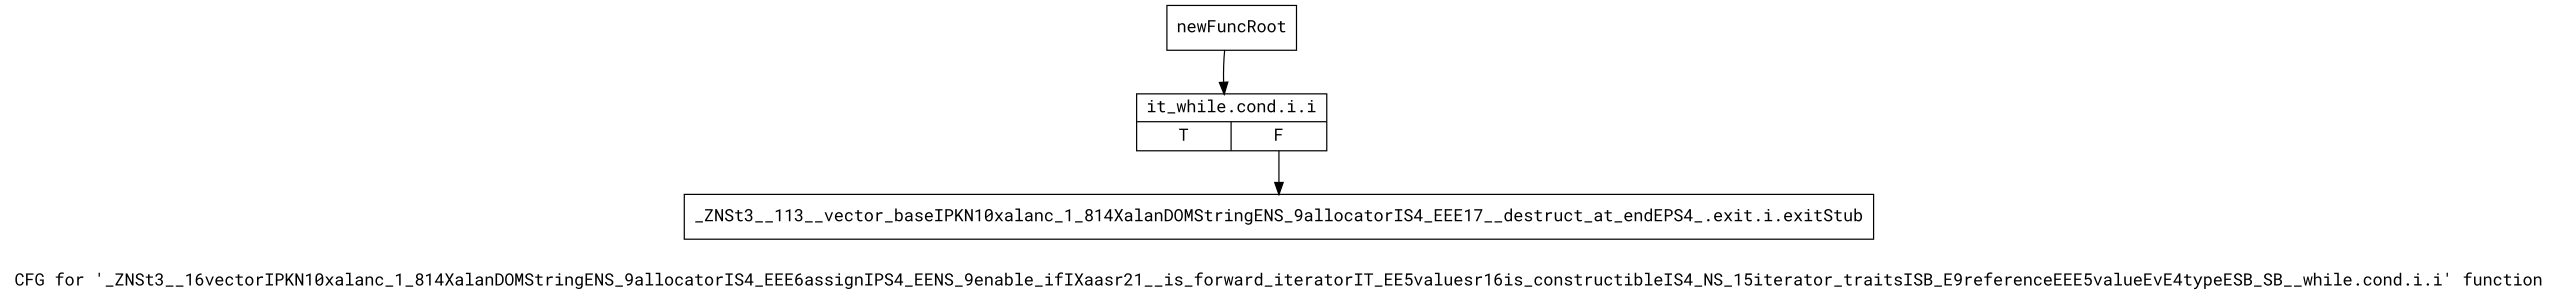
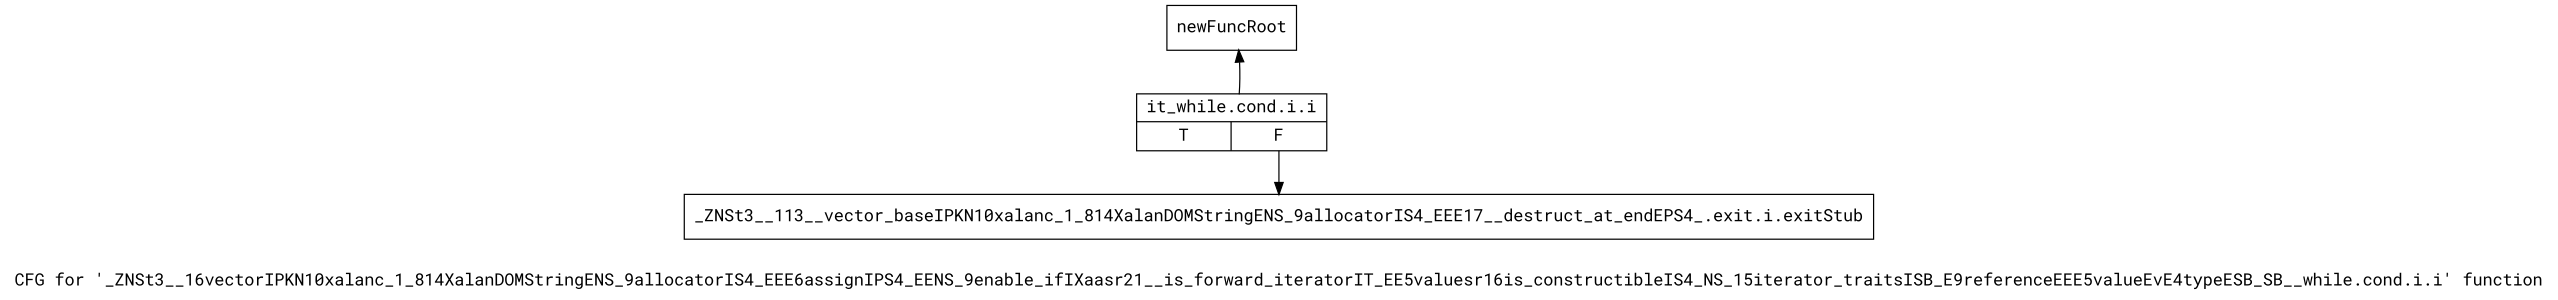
edge "newFuncRoot" -> "it_while.cond.i.i": reversed
